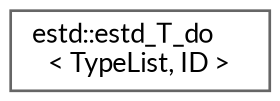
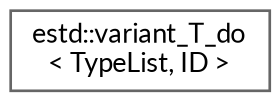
node "estd::estd_T_do < TypeList, ID >": label "estd::estd_T_do < TypeList, ID >" -> "estd::variant_T_do < TypeList, ID >"
